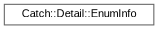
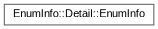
node "Catch::Detail::EnumInfo": label "Catch::Detail::EnumInfo" -> "EnumInfo::Detail::EnumInfo"
